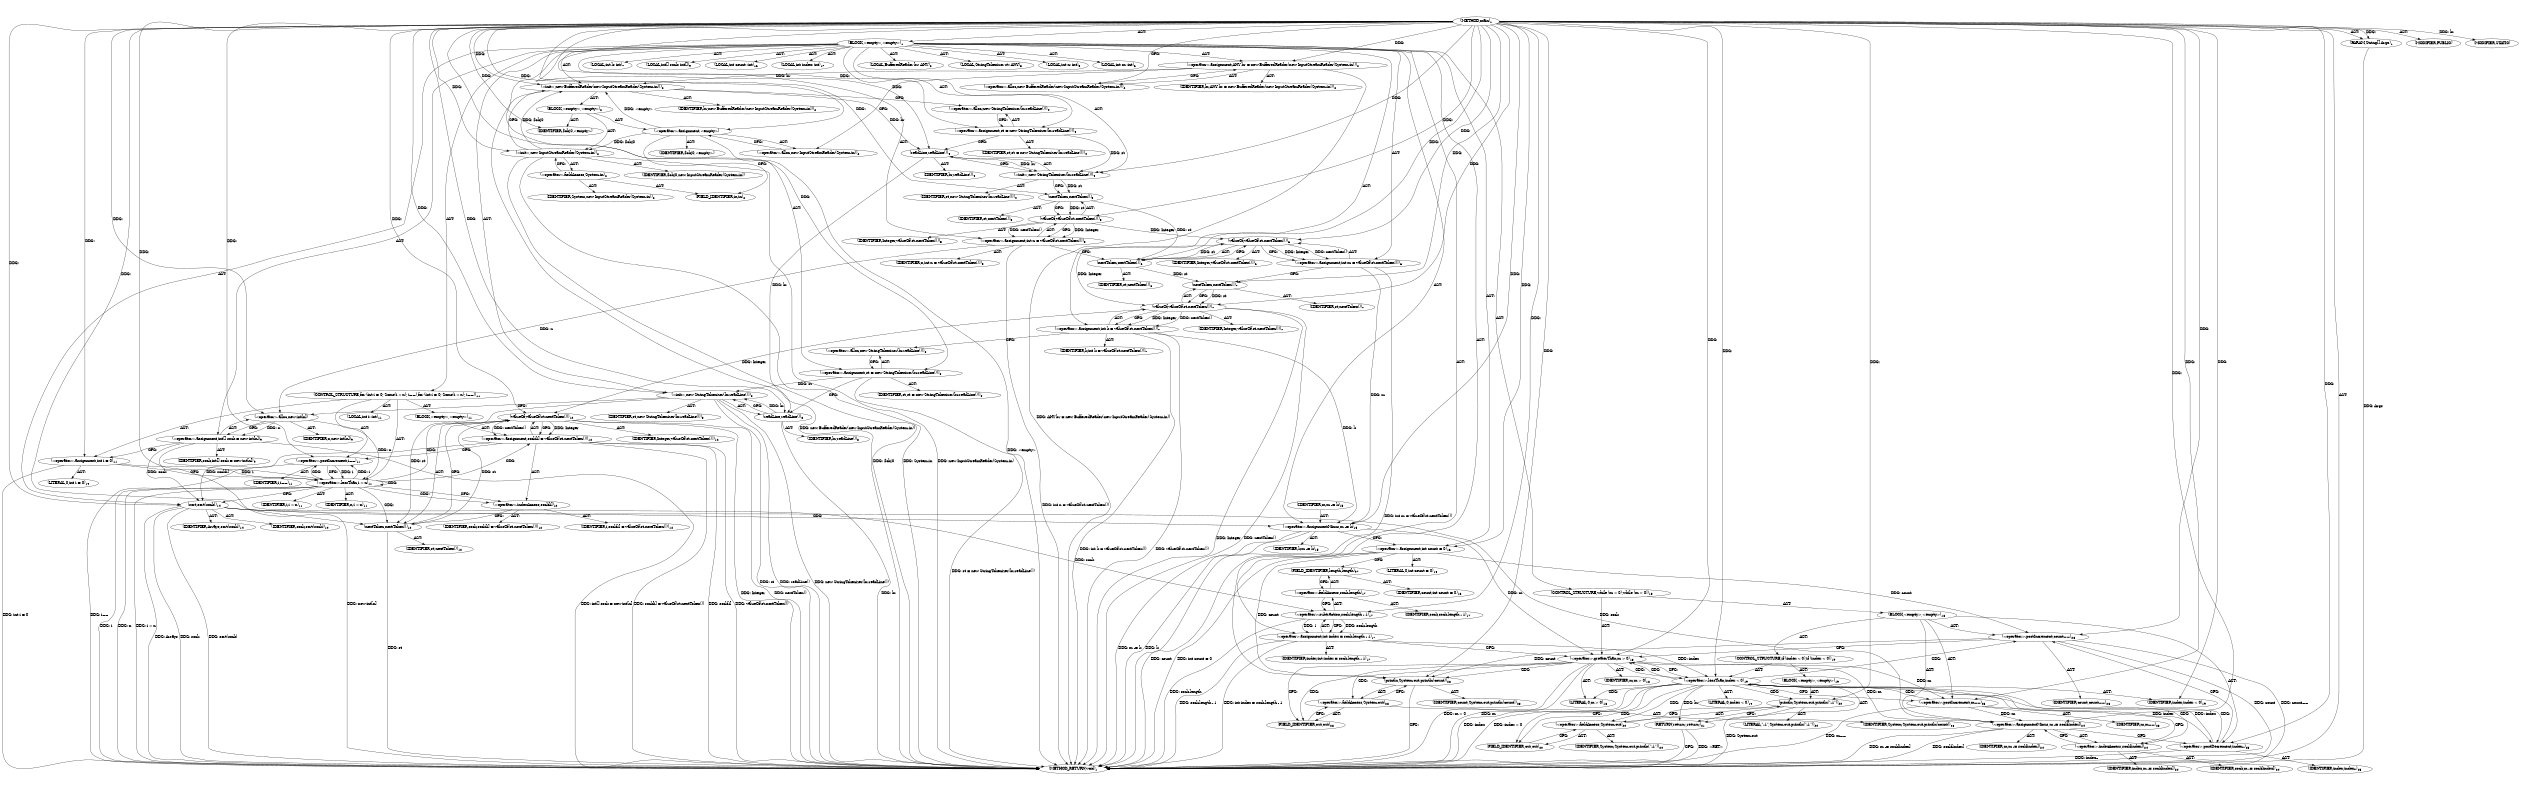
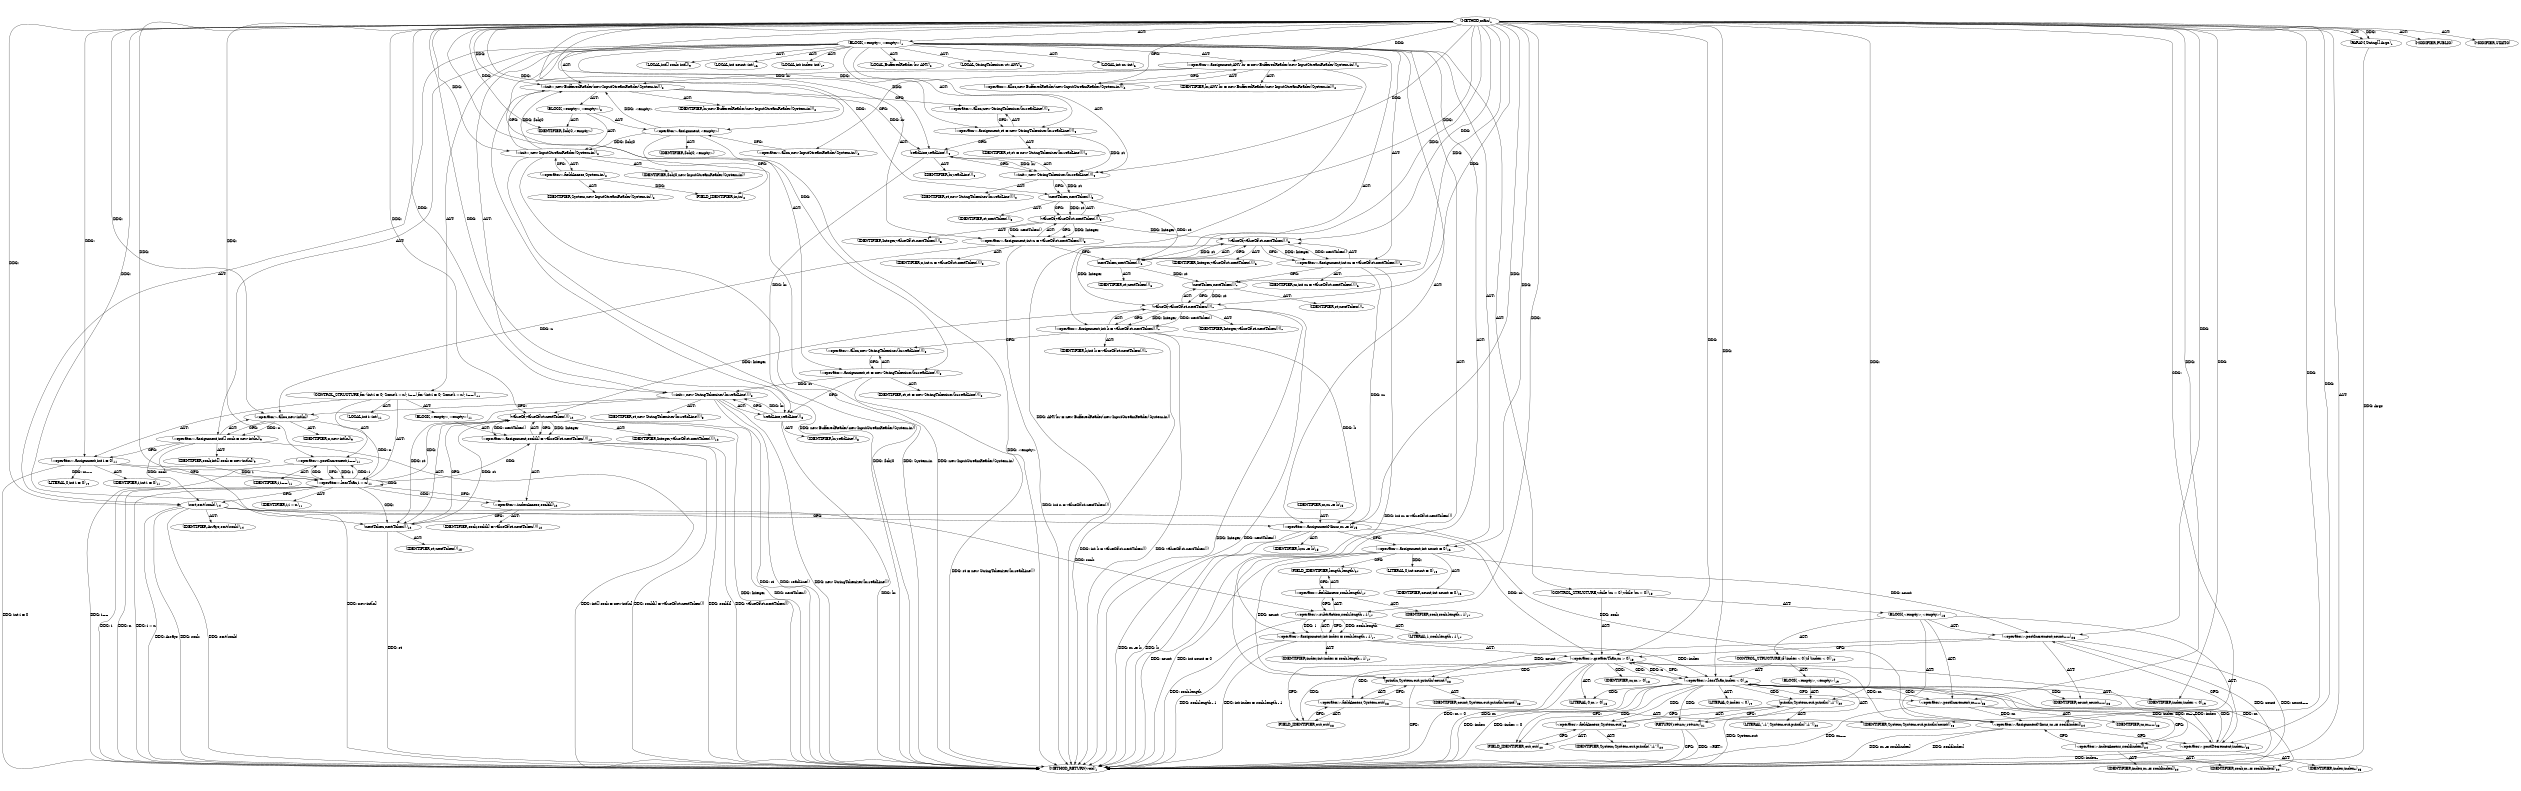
edge "(METHOD,main)" -> "(MODIFIER,STATIC)": label "DDG: br" -> "AST: "
node "(LOCAL,int k: int)": removed
node "(LOCAL,int n: int)": removed
edge "(<operator>.assignment,<empty>)" -> "(<operator>.alloc,new InputStreamReader(System.in))": removed, label "AST:"
edge "(<operator>.fieldAccess,System.in)" -> "(FIELD_IDENTIFIER,in,in)": label "AST: " -> "DDG: "
node "(IDENTIFIER,m,int m = valueOf(st.nextToken()))": added
edge "(METHOD,main)" -> "(println,System.out.println(count))": now "(METHOD,main)" -> "(IDENTIFIER,System,System.out.println(count))"
edge "(METHOD,main)" -> "(<operator>.assignmentMinus,m -= sock[index])": label "DDG: " -> "CDG: "
edge "(<operator>.assignment,sock[i] = valueOf(st.nextToken()))" -> "(<operator>.postIncrement,i++)": removed, label "CFG:"
edge "(<operator>.assignment,sock[i] = valueOf(st.nextToken()))" -> "(sort,sort(sock))": removed, label "DDG: sock[i]"
edge "(<operator>.assignment,int i = 0)" -> "(LITERAL,0,int i = 0)": label "AST: " -> "DDG: m++"
node "(IDENTIFIER,i,int i = 0)": added
node "(IDENTIFIER,n,i < n)": removed
edge "(sort,sort(sock))" -> "(<operator>.assignmentMinus,m -= k)": label "CDG: " -> "CFG: "
node "(IDENTIFIER,sock,sort(sock))": removed
node "(IDENTIFIER,i,sock[i] = valueOf(st.nextToken()))": removed
edge "(<operator>.assignment,int count = 0)" -> "(LITERAL,0,int count = 0)": label "AST: " -> "DDG: "
edge "(FIELD_IDENTIFIER,length,length)" -> "(IDENTIFIER,count,int count = 0)": now "(<operator>.assignment,int count = 0)" -> "(IDENTIFIER,count,int count = 0)"
node "(LITERAL,1,sock.length - 1)": added
edge "(<operator>.assignment,int index = sock.length - 1)" -> "(<operator>.greaterThan,m > 0)": label "CFG: " -> "AST: "
edge "(<operator>.lessThan,index < 0)" -> "(<operator>.postIncrement,count++)": now "(<operator>.lessThan,index < 0)" -> "(IDENTIFIER,count,count++)"
edge "(<operator>.greaterThan,m > 0)" -> "(<operator>.postIncrement,m++)": now "(<operator>.greaterThan,m > 0)" -> "(IDENTIFIER,sock,m -= sock[index])"
edge "(<operator>.greaterThan,m > 0)" -> "(IDENTIFIER,m,m > 0)": label "AST: " -> "CDG: "
edge "(<operator>.lessThan,index < 0)" -> "(<operator>.greaterThan,m > 0)": label "CDG: " -> "DDG: n"
edge "(<operator>.lessThan,index < 0)" -> "(RETURN,return;,return;)": label "DDG: br" -> "CDG: "
edge "(<operator>.lessThan,index < 0)" -> "(<operator>.indexAccess,sock[index])": label "CDG: " -> "DDG: m++"
edge "(<operator>.assignmentMinus,m -= sock[index])" -> "(<operator>.indexAccess,sock[index])": removed, label "AST:"
node "(IDENTIFIER,m,m -= sock[index])": removed
